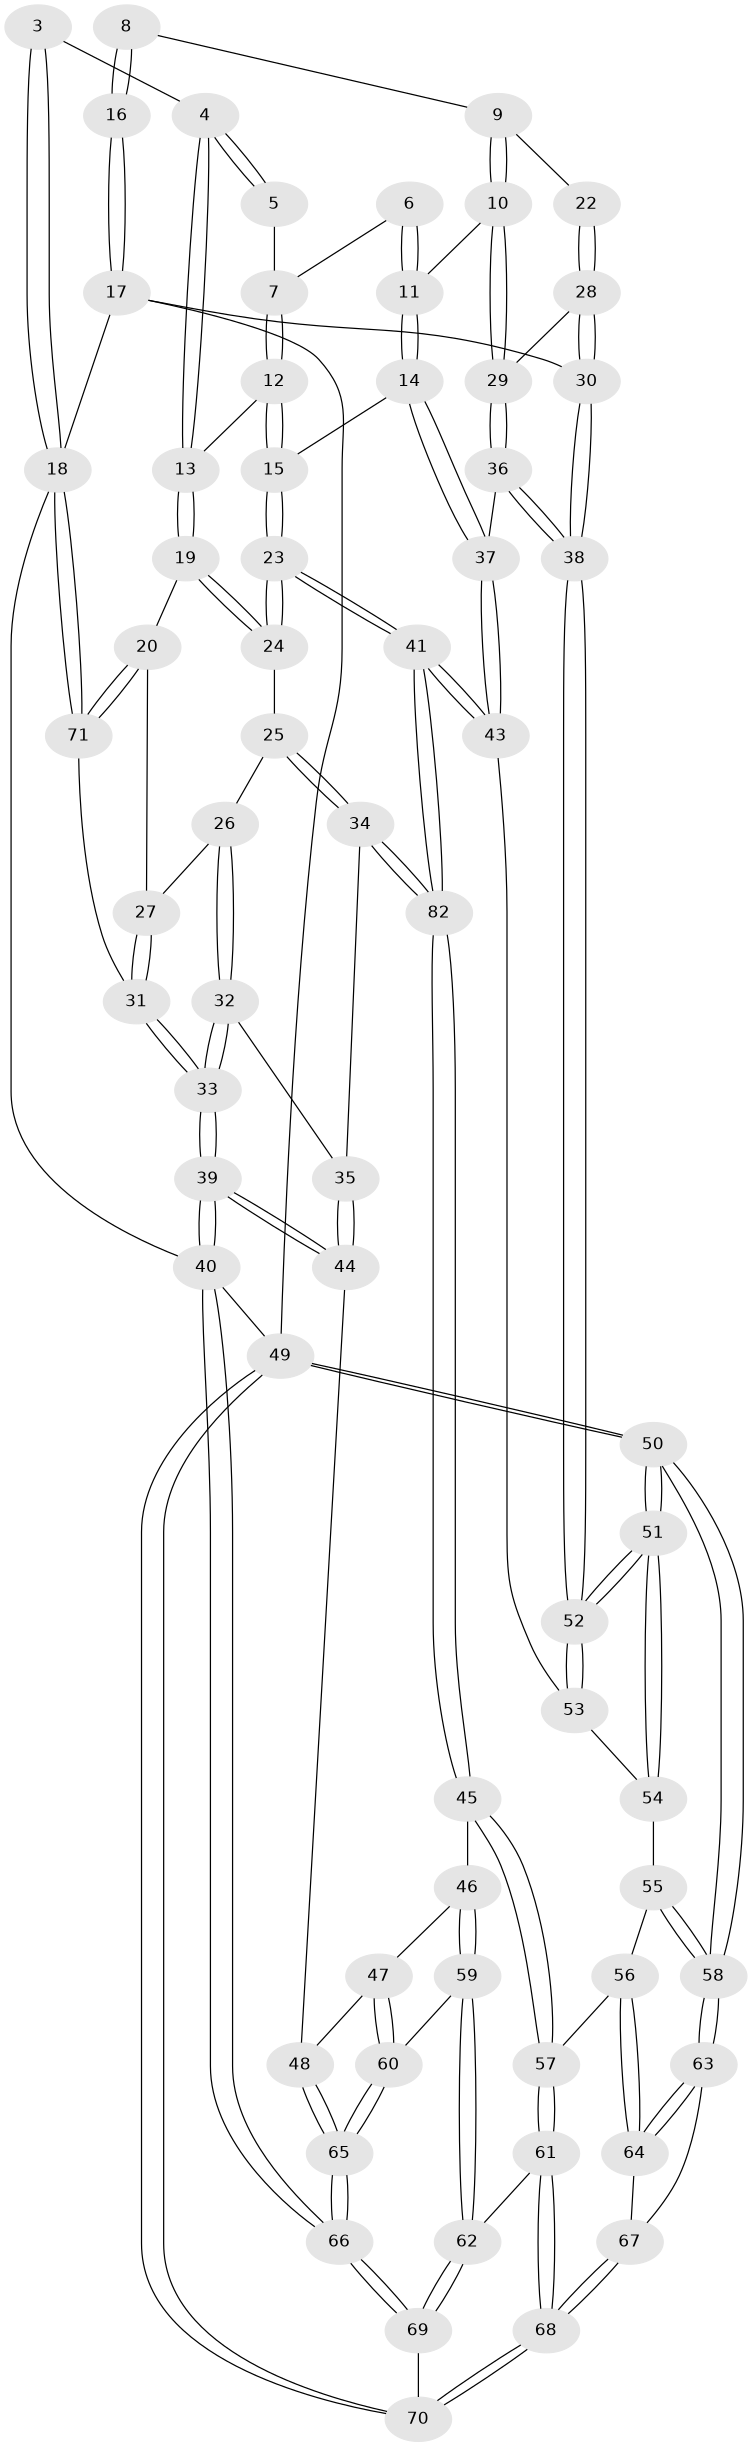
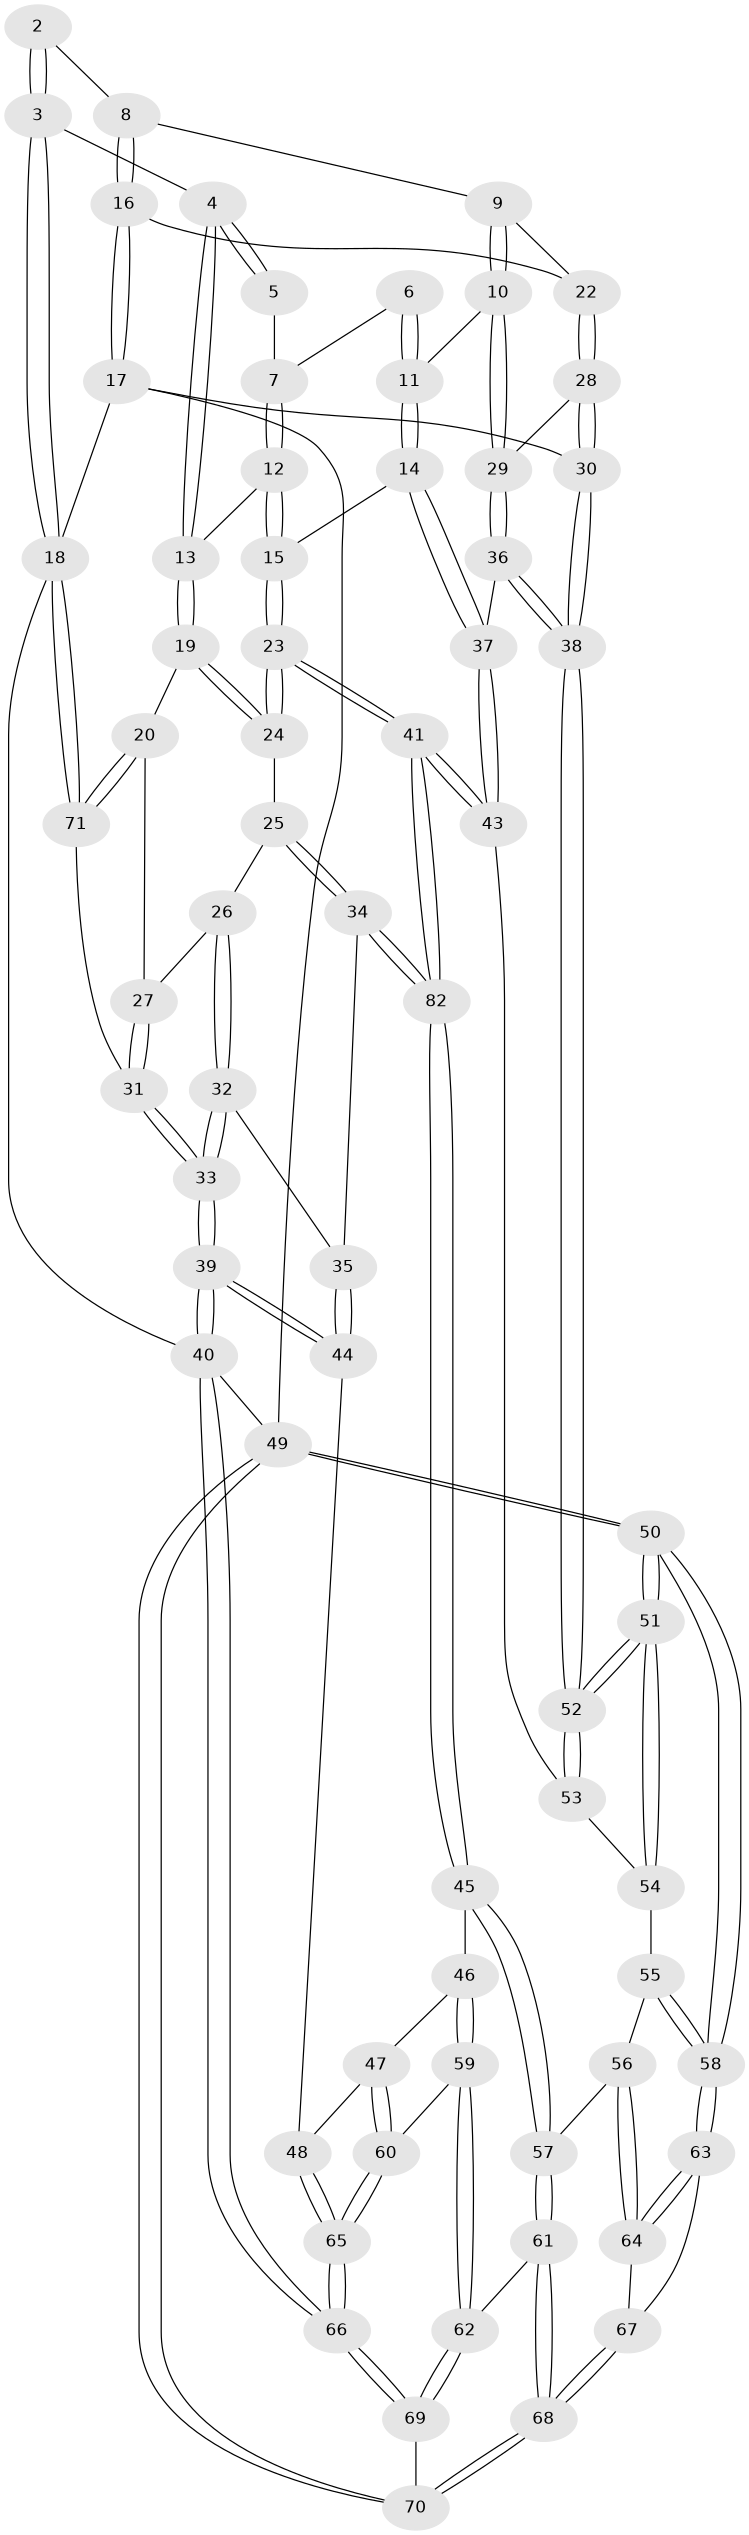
node "2": added
edge "16" -- "22": added
